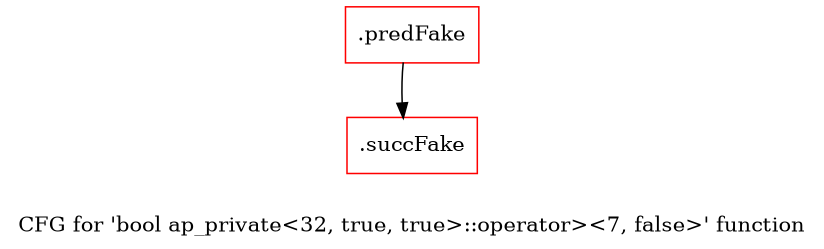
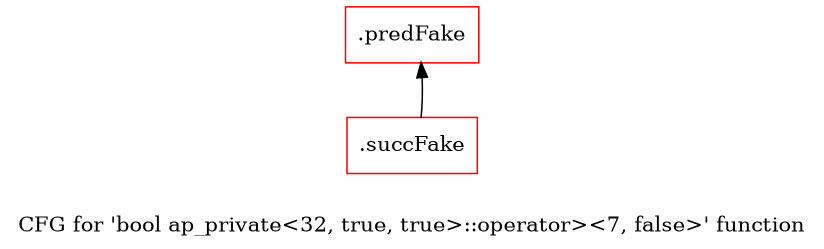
edge ".predFake" -> ".succFake": reversed
